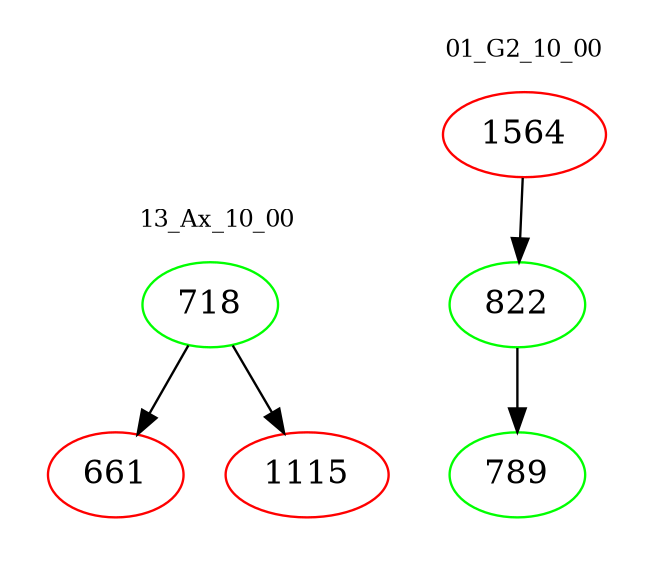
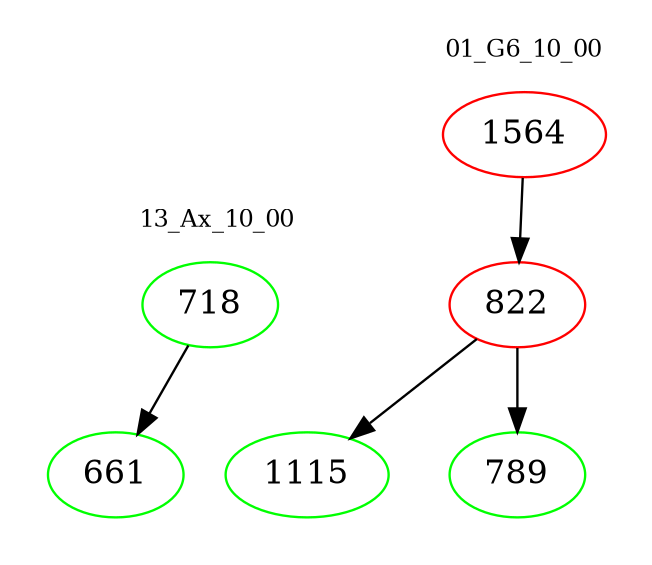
cluster "01_G2_10_00": label "01_G2_10_00" -> "01_G6_10_00"
node "822": color green -> red
edge "718" -> "1115": now "822" -> "1115"
node "661": color red -> green
node "1115": color red -> green
